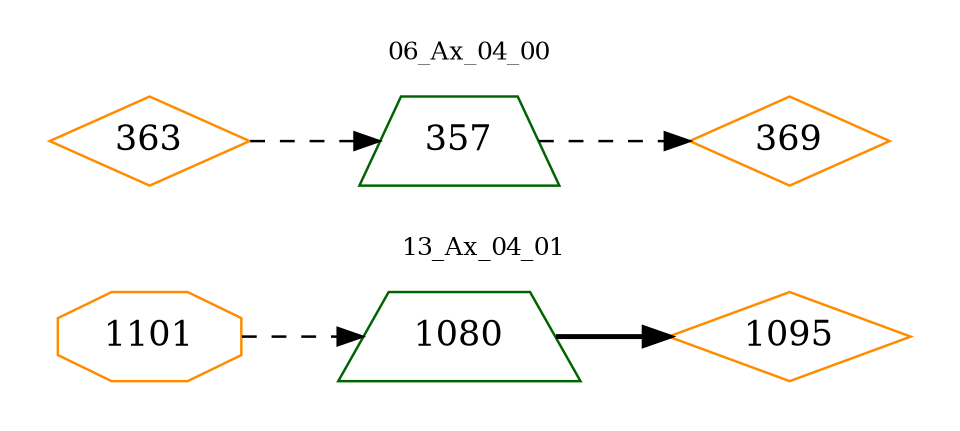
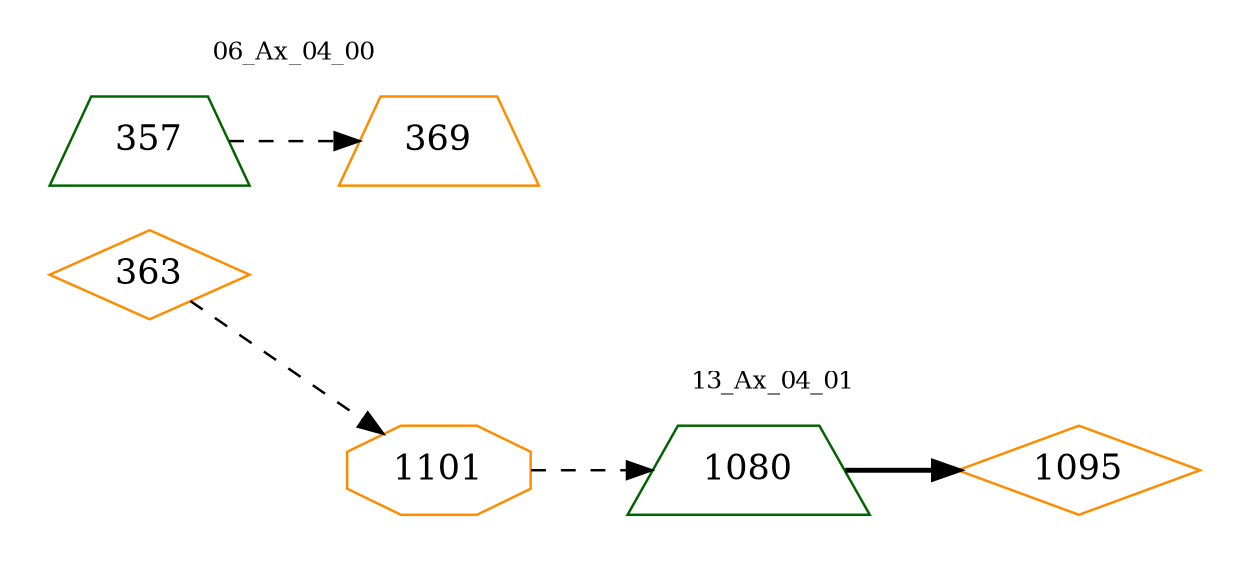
edge "363" -> "357": now "363" -> "1101"
node "369": shape diamond -> trapezium
